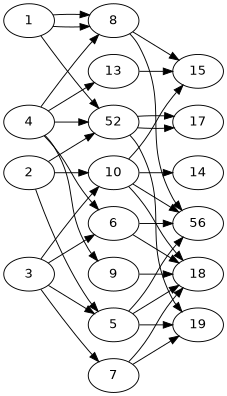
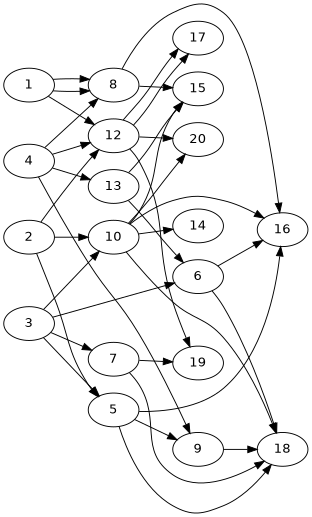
node "52": label "52" -> "12"
node "20": added
edge "4" -> "6": now "13" -> "6"
node "56": label "56" -> "16"
edge "5" -> "19": now "5" -> "9"
